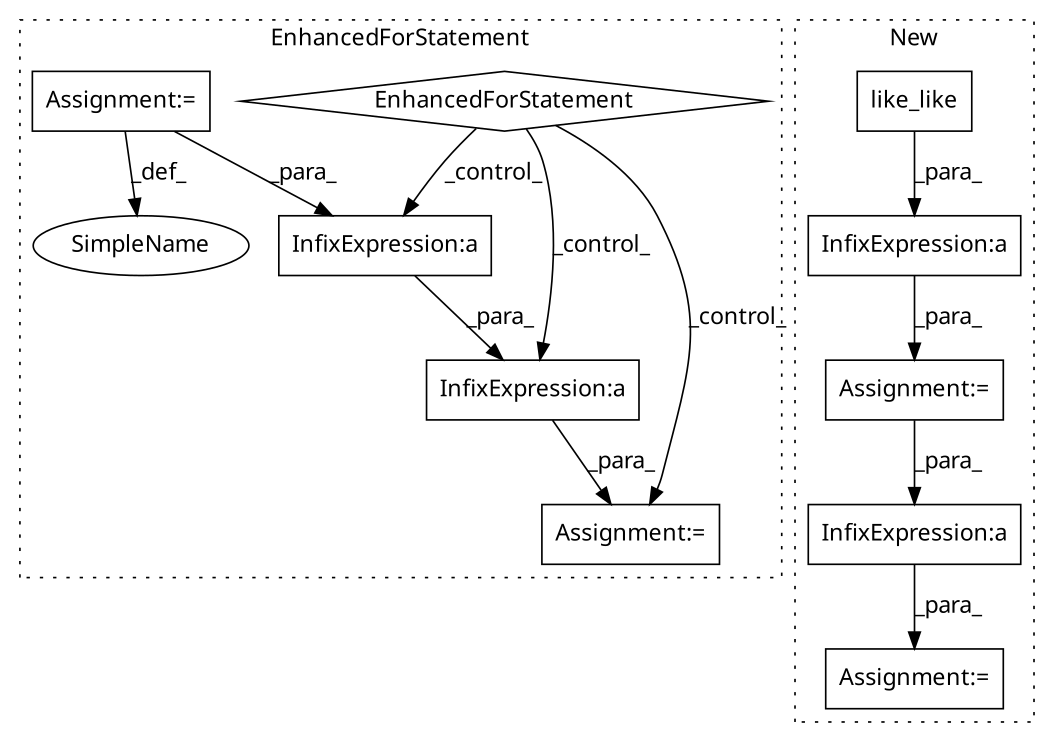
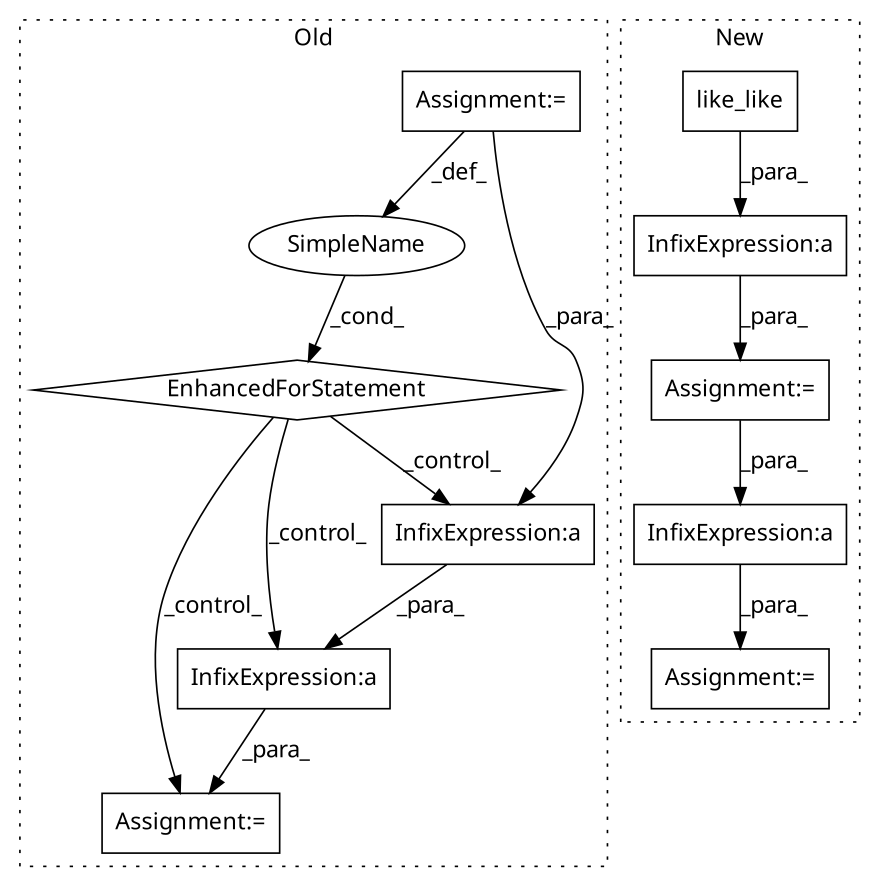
cluster "EnhancedForStatement": label "EnhancedForStatement" -> "Old"
edge "SimpleName" -> "EnhancedForStatement": added, label "_cond_"
